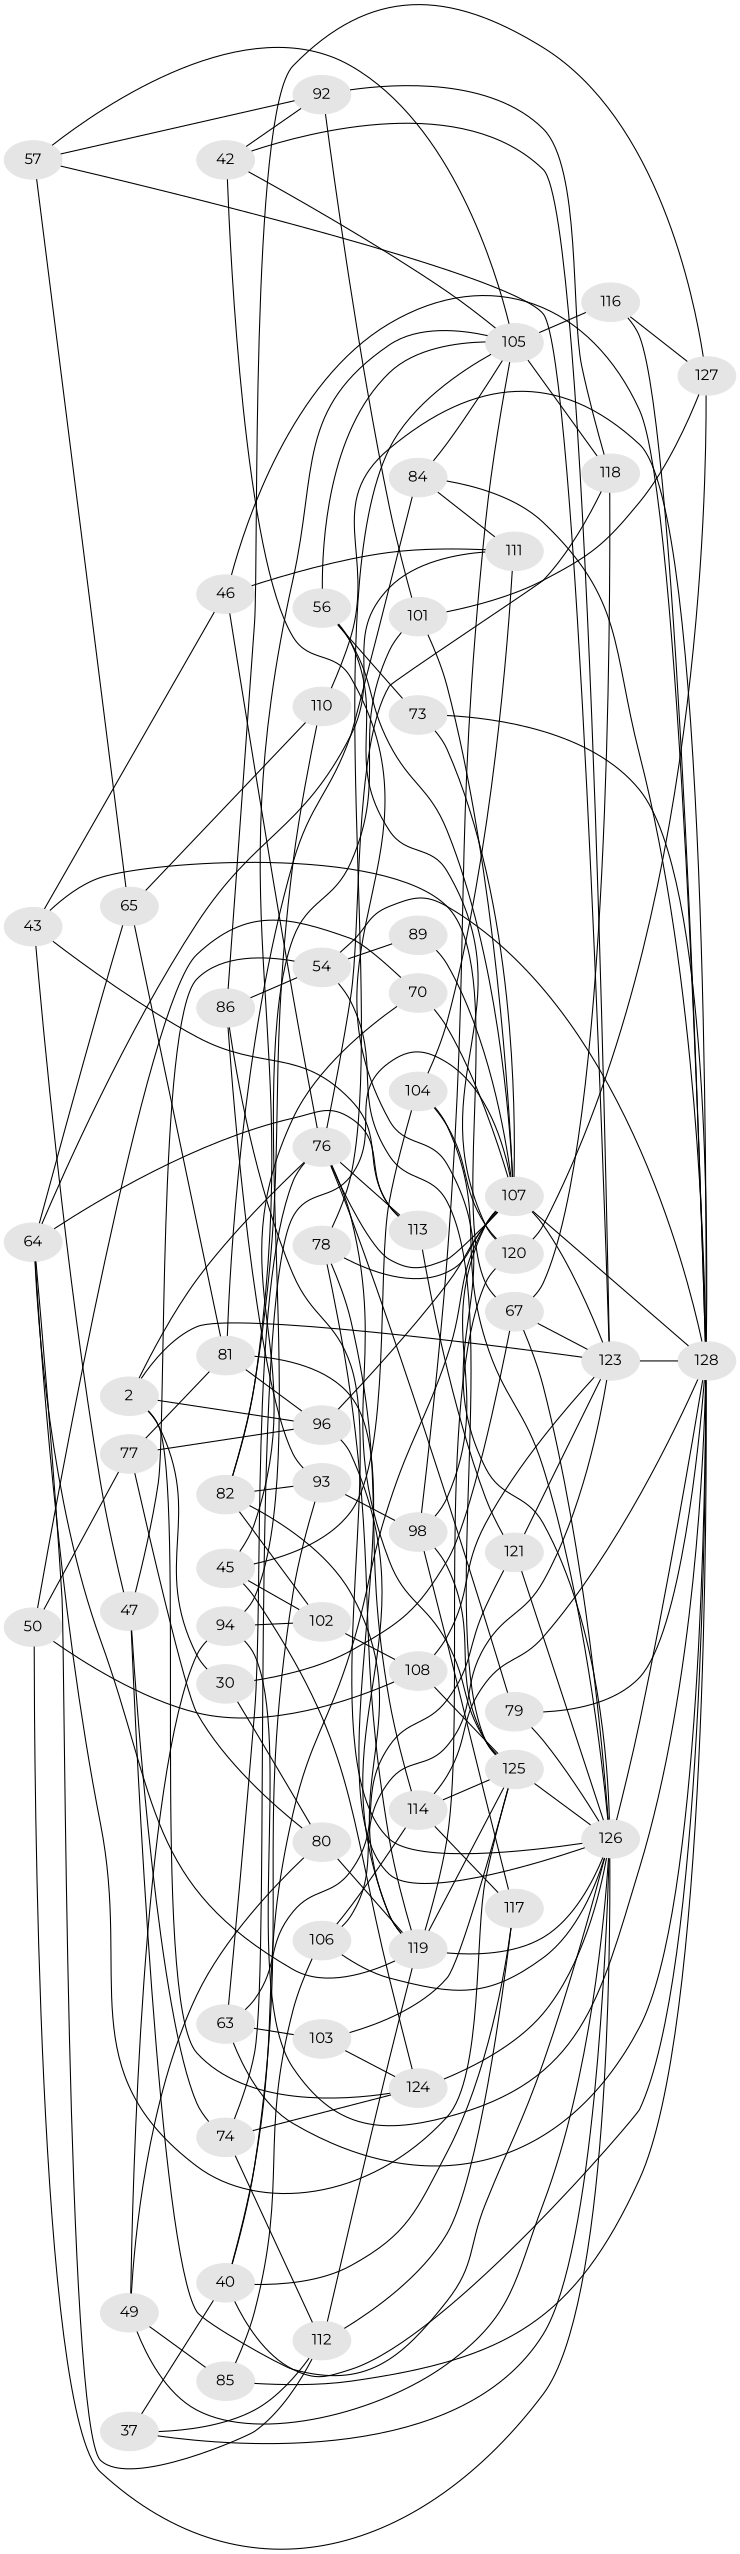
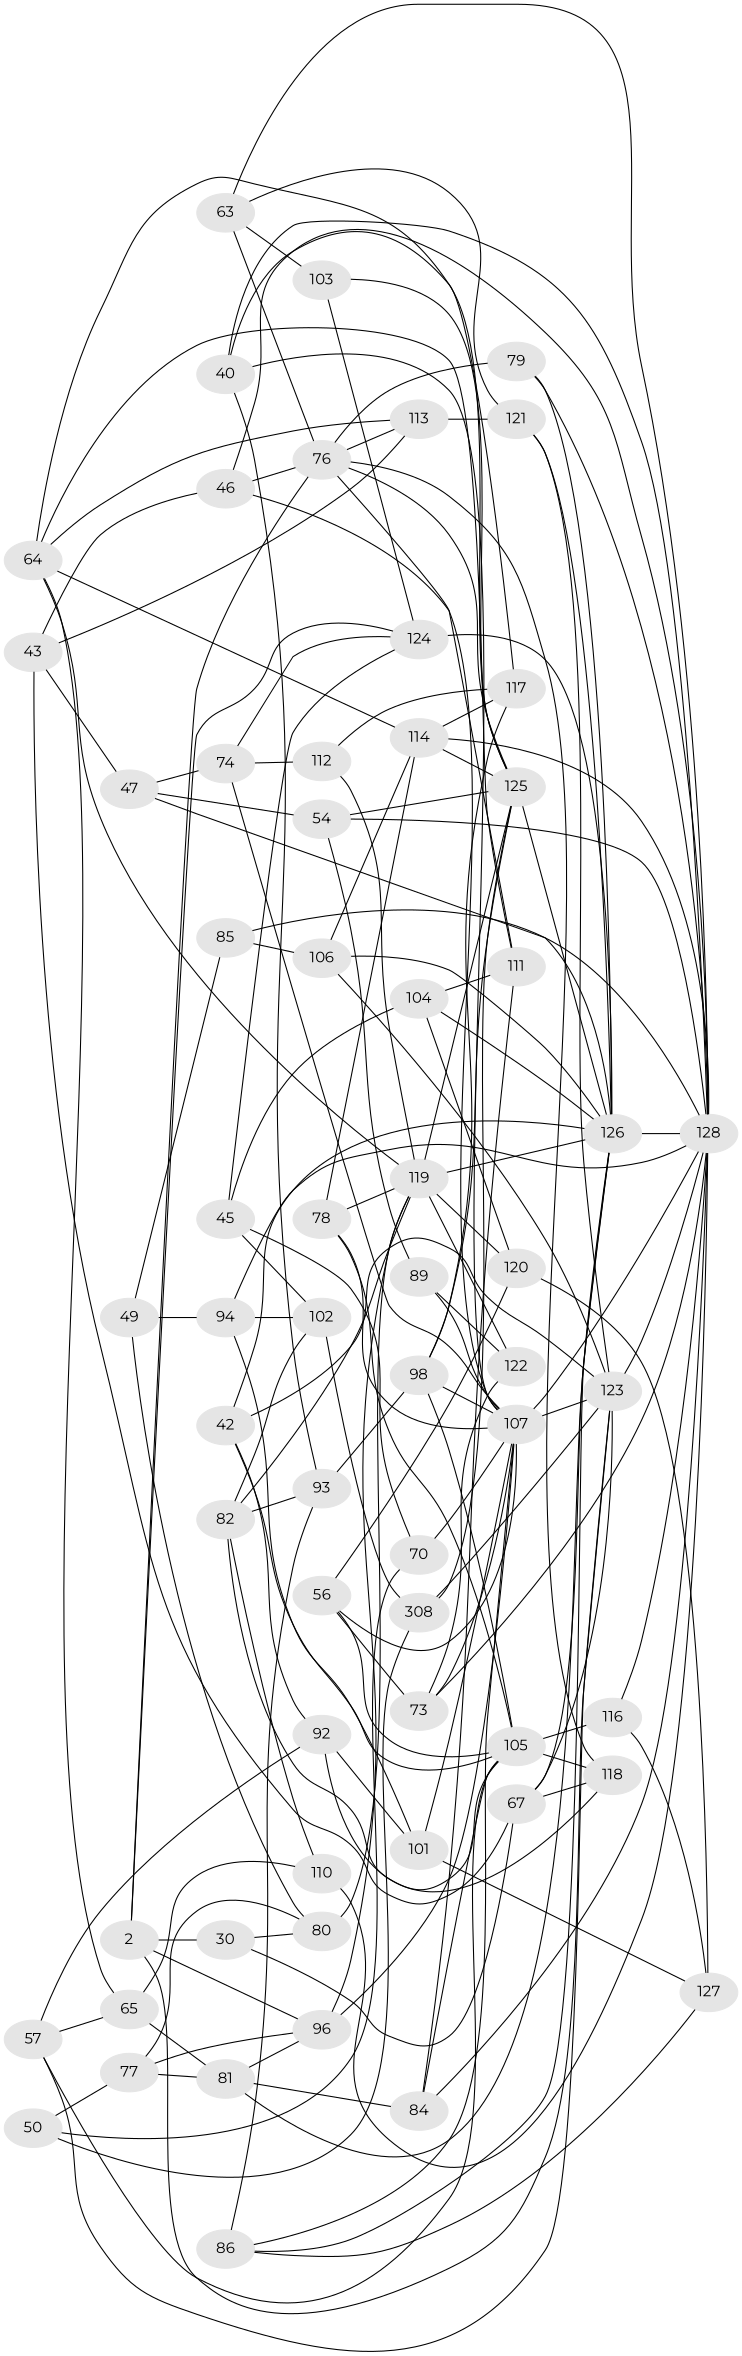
edge "54" -- "86": now "107" -- "86"
node "122": added
node "108": label "108" -> "308"
edge "64" -- "112": now "64" -- "114"
edge "126" -- "49": removed
node "37": removed
edge "50" -- "126": removed
